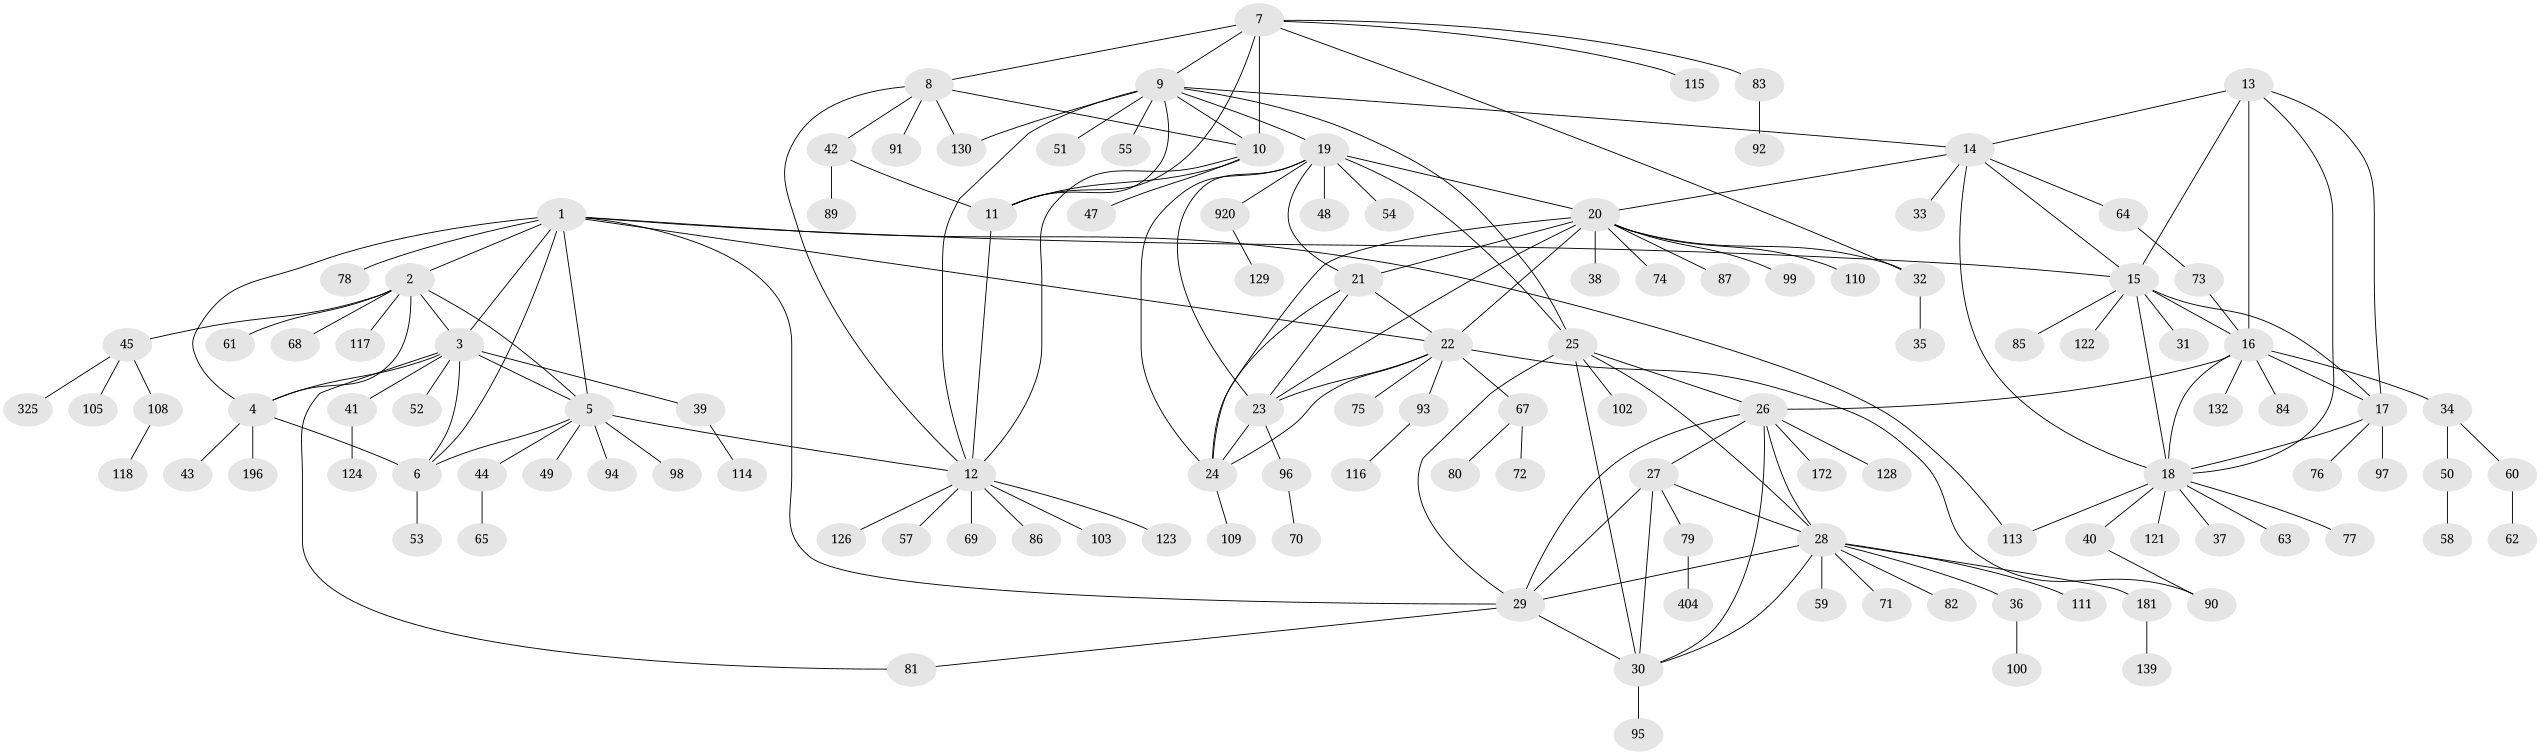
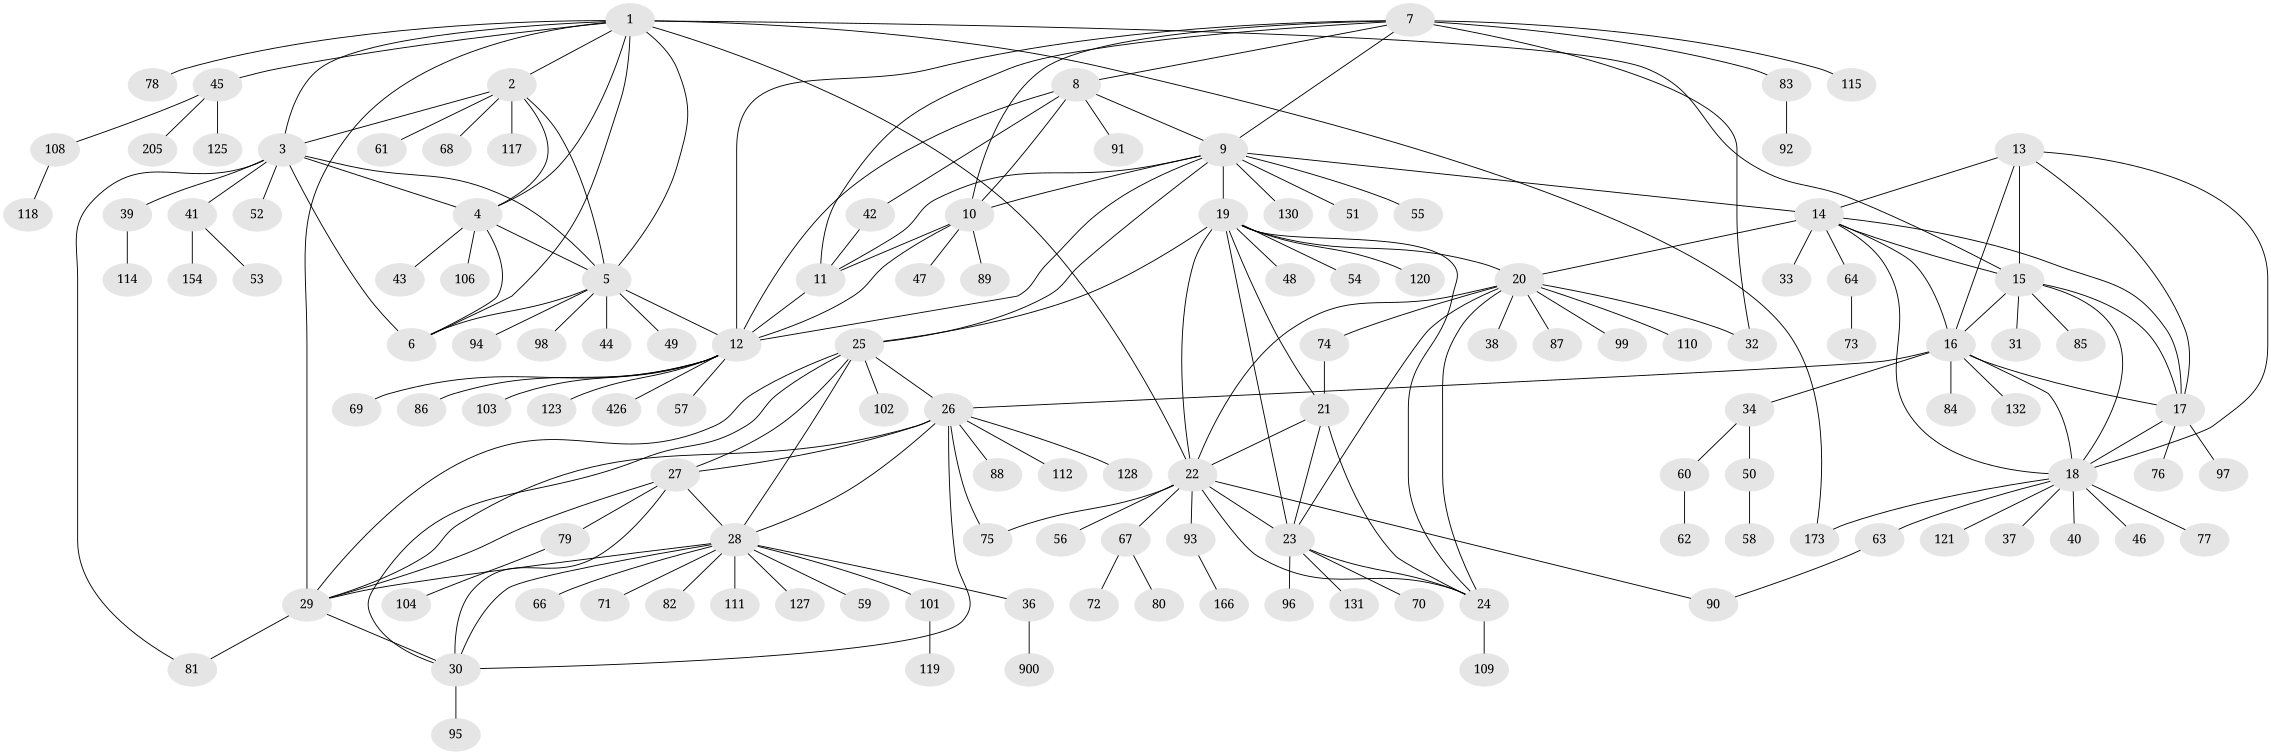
edge "7" -- "12": added
edge "8" -- "130": now "8" -- "9"
edge "42" -- "89": now "10" -- "89"
node "920": label "920" -> "120"
edge "4" -- "5": added
edge "20" -- "21": now "74" -- "21"
edge "14" -- "17": added
node "129": removed
edge "73" -- "16": now "14" -- "16"
edge "2" -- "45": now "1" -- "45"
edge "19" -- "22": added
node "35": removed
node "122": removed
node "325": label "325" -> "125"
node "105": label "105" -> "205"
edge "25" -- "27": added
node "196": label "196" -> "106"
node "124": label "124" -> "154"
node "88": added
node "116": label "116" -> "166"
node "172": label "172" -> "112"
edge "26" -- "75": added
edge "6" -- "53": now "41" -- "53"
edge "96" -- "70": now "23" -- "70"
node "65": removed
node "126": label "126" -> "426"
node "56": added
node "113": label "113" -> "173"
node "46": added
edge "40" -- "90": now "63" -- "90"
node "66": added
node "127": added
node "131": added
node "404": label "404" -> "104"
node "181": label "181" -> "101"
node "100": label "100" -> "900"
node "139": label "139" -> "119"
